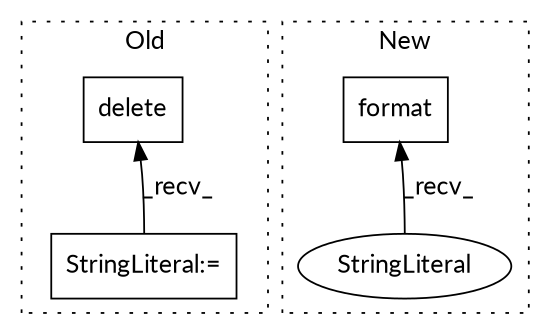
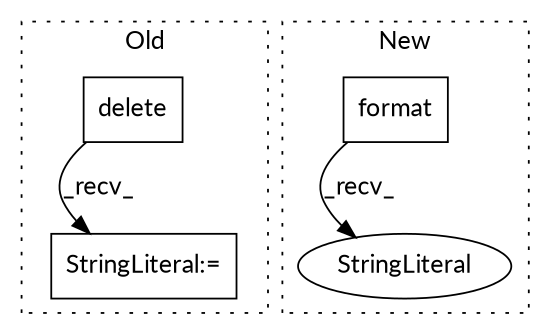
edge "StringLiteral:=" -> "delete": reversed
edge "StringLiteral" -> "format": reversed
